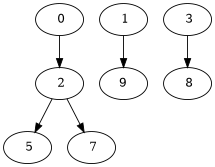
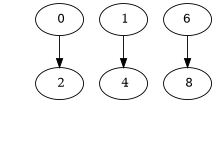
node "3": label "3" -> "6"
node "9": label "9" -> "4"
node "5": removed
node "7": removed
